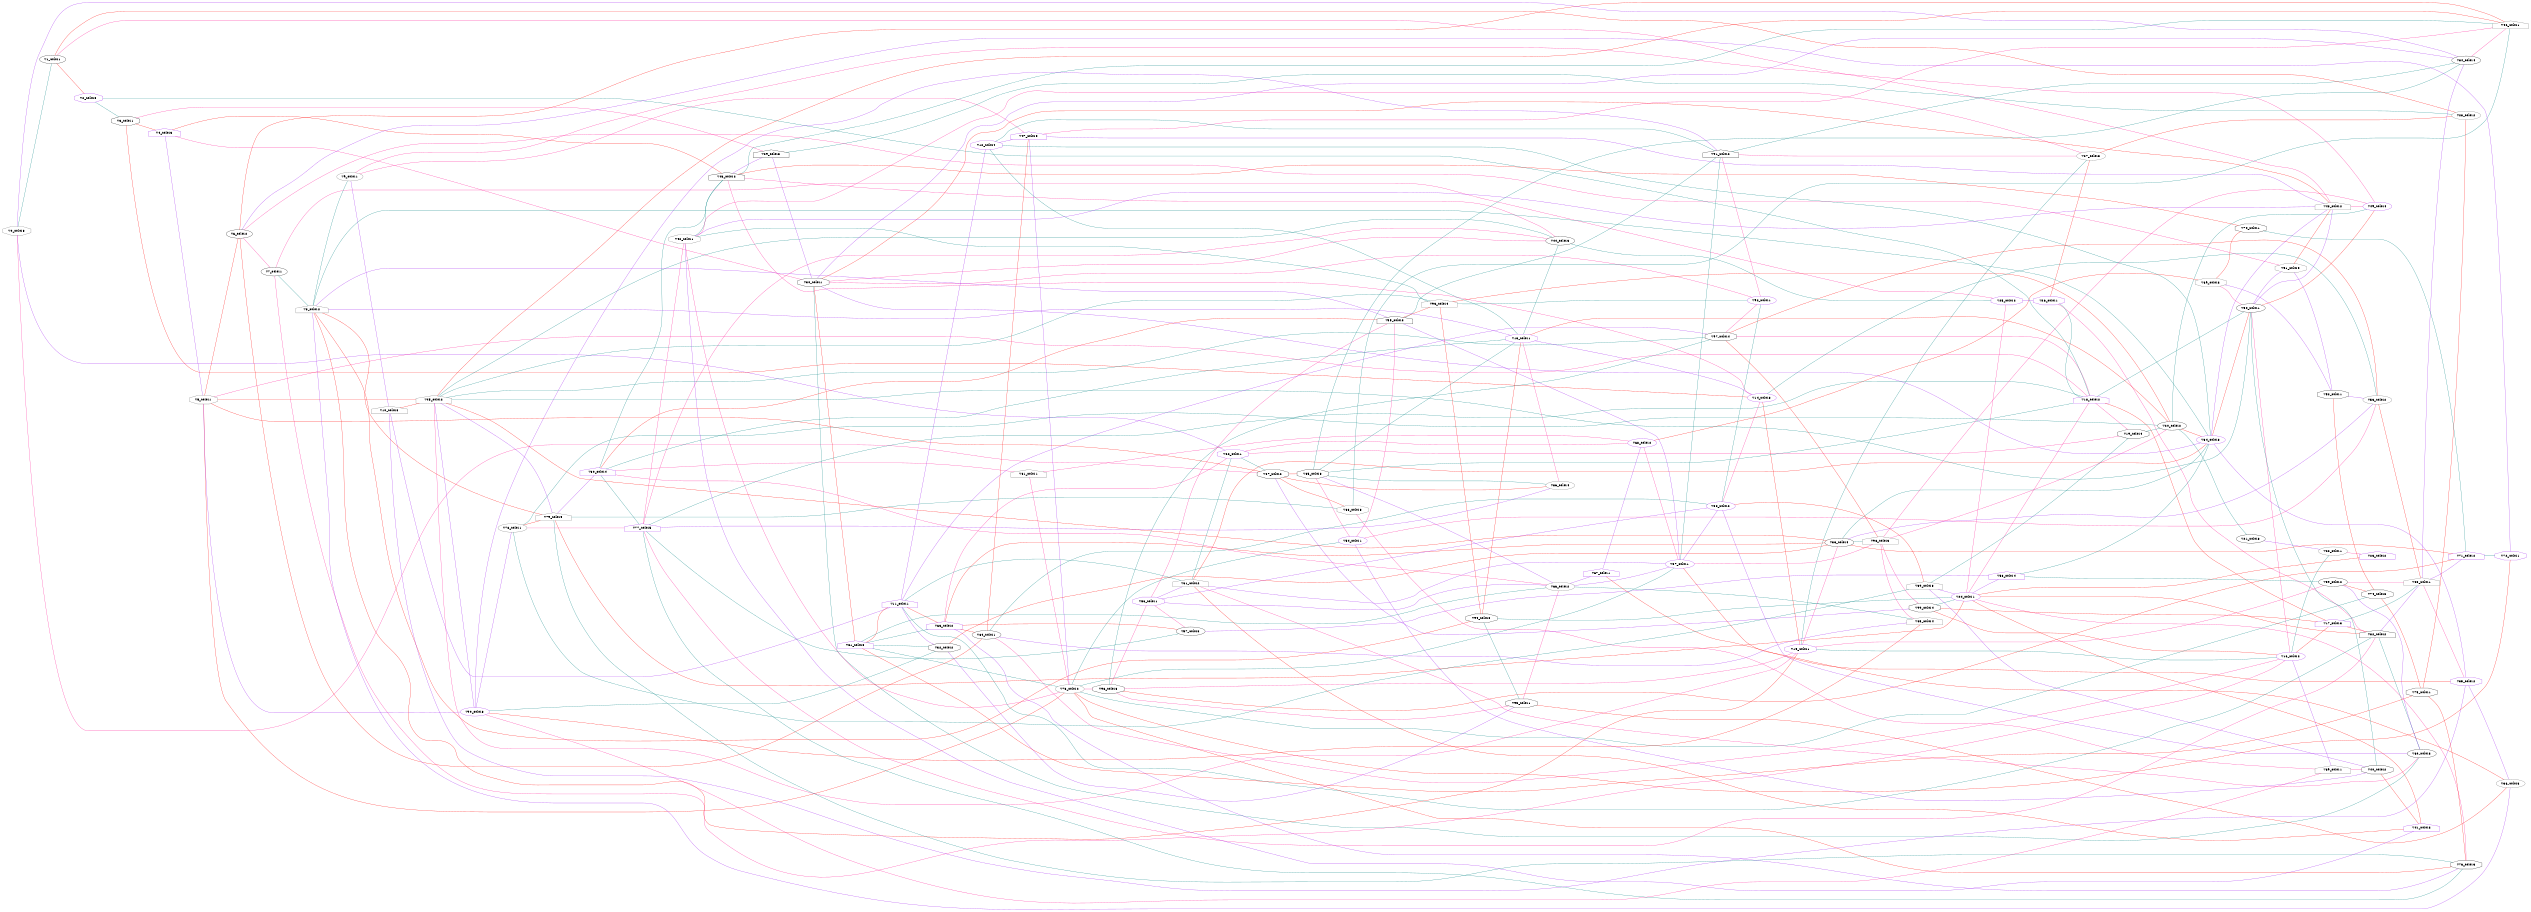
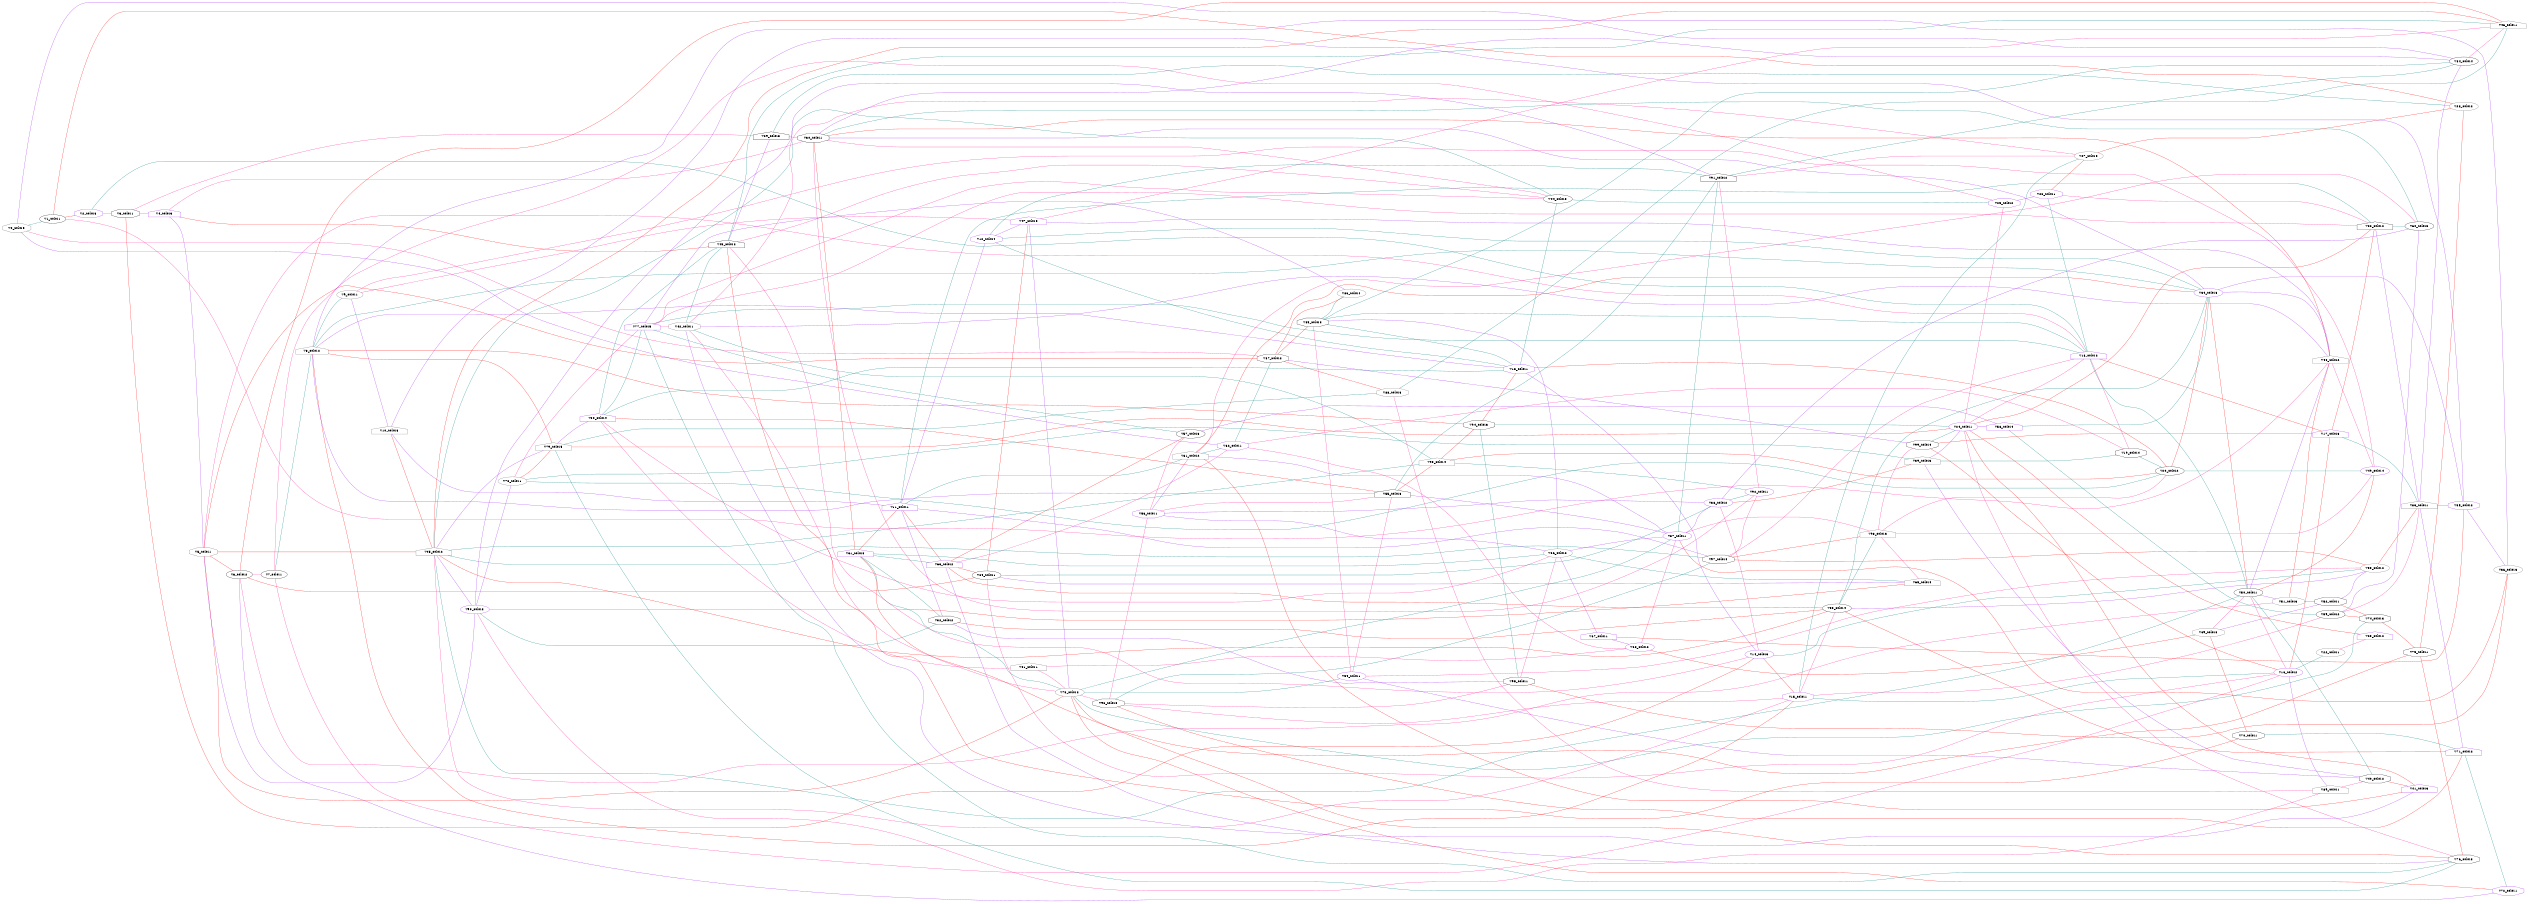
edge "v13_color1" -- "v86_color4": removed
node "v21_color3": removed
